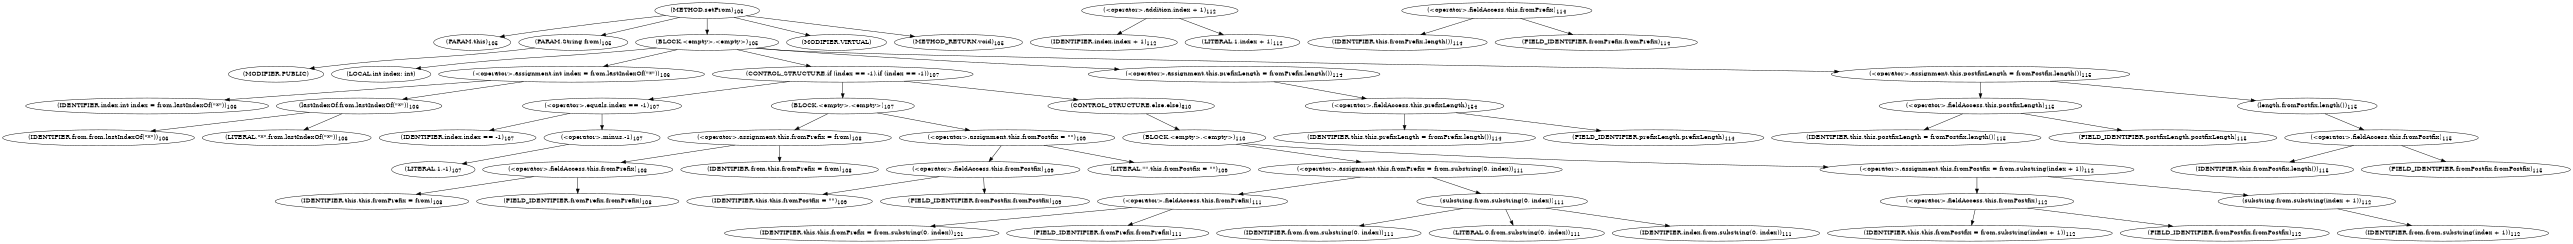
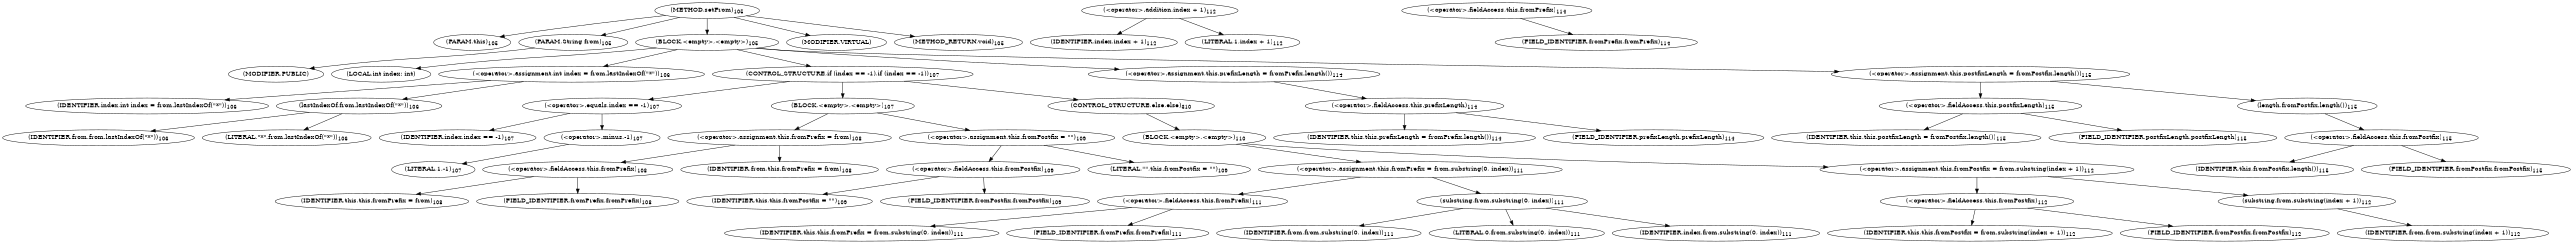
node "(IDENTIFIER,this,fromPrefix.length())": removed
node "(<operator>.fieldAccess,this.prefixLength)": text "154" -> "114"
node "(IDENTIFIER,this,this.fromPrefix = from.substring(0, index))": text "121" -> "111"
